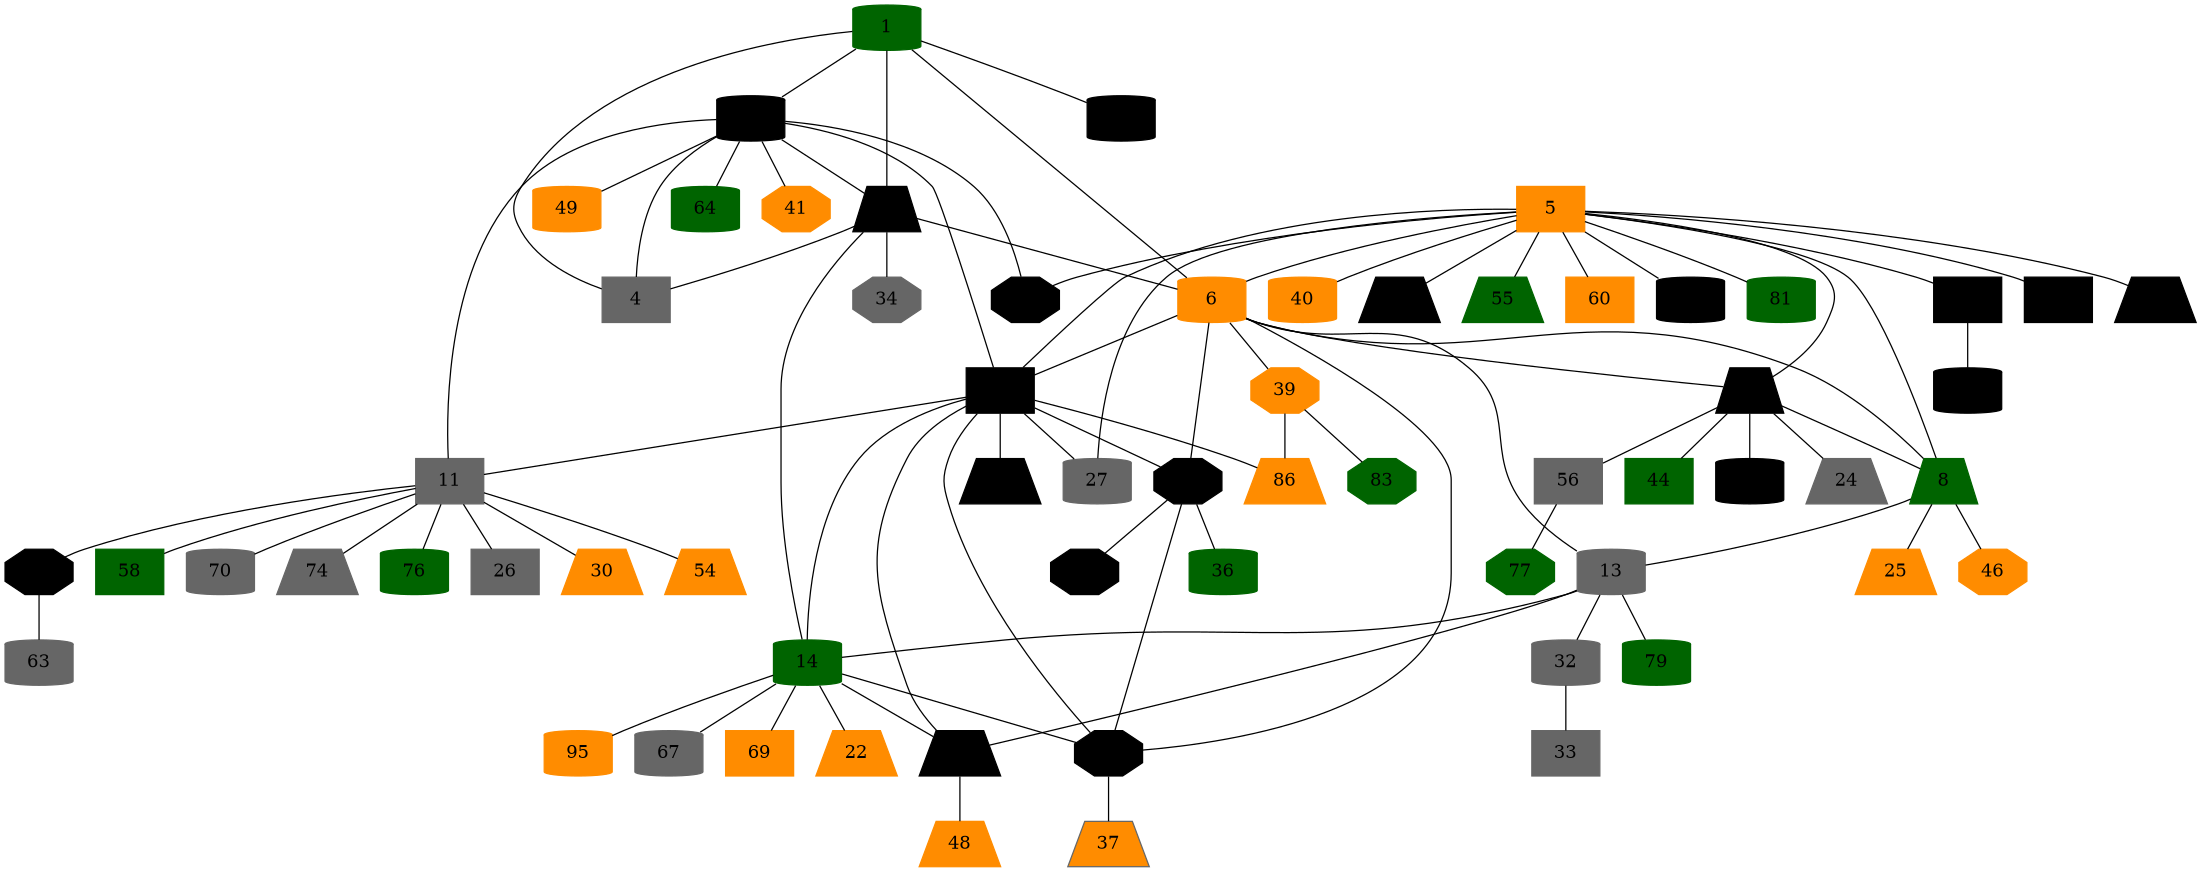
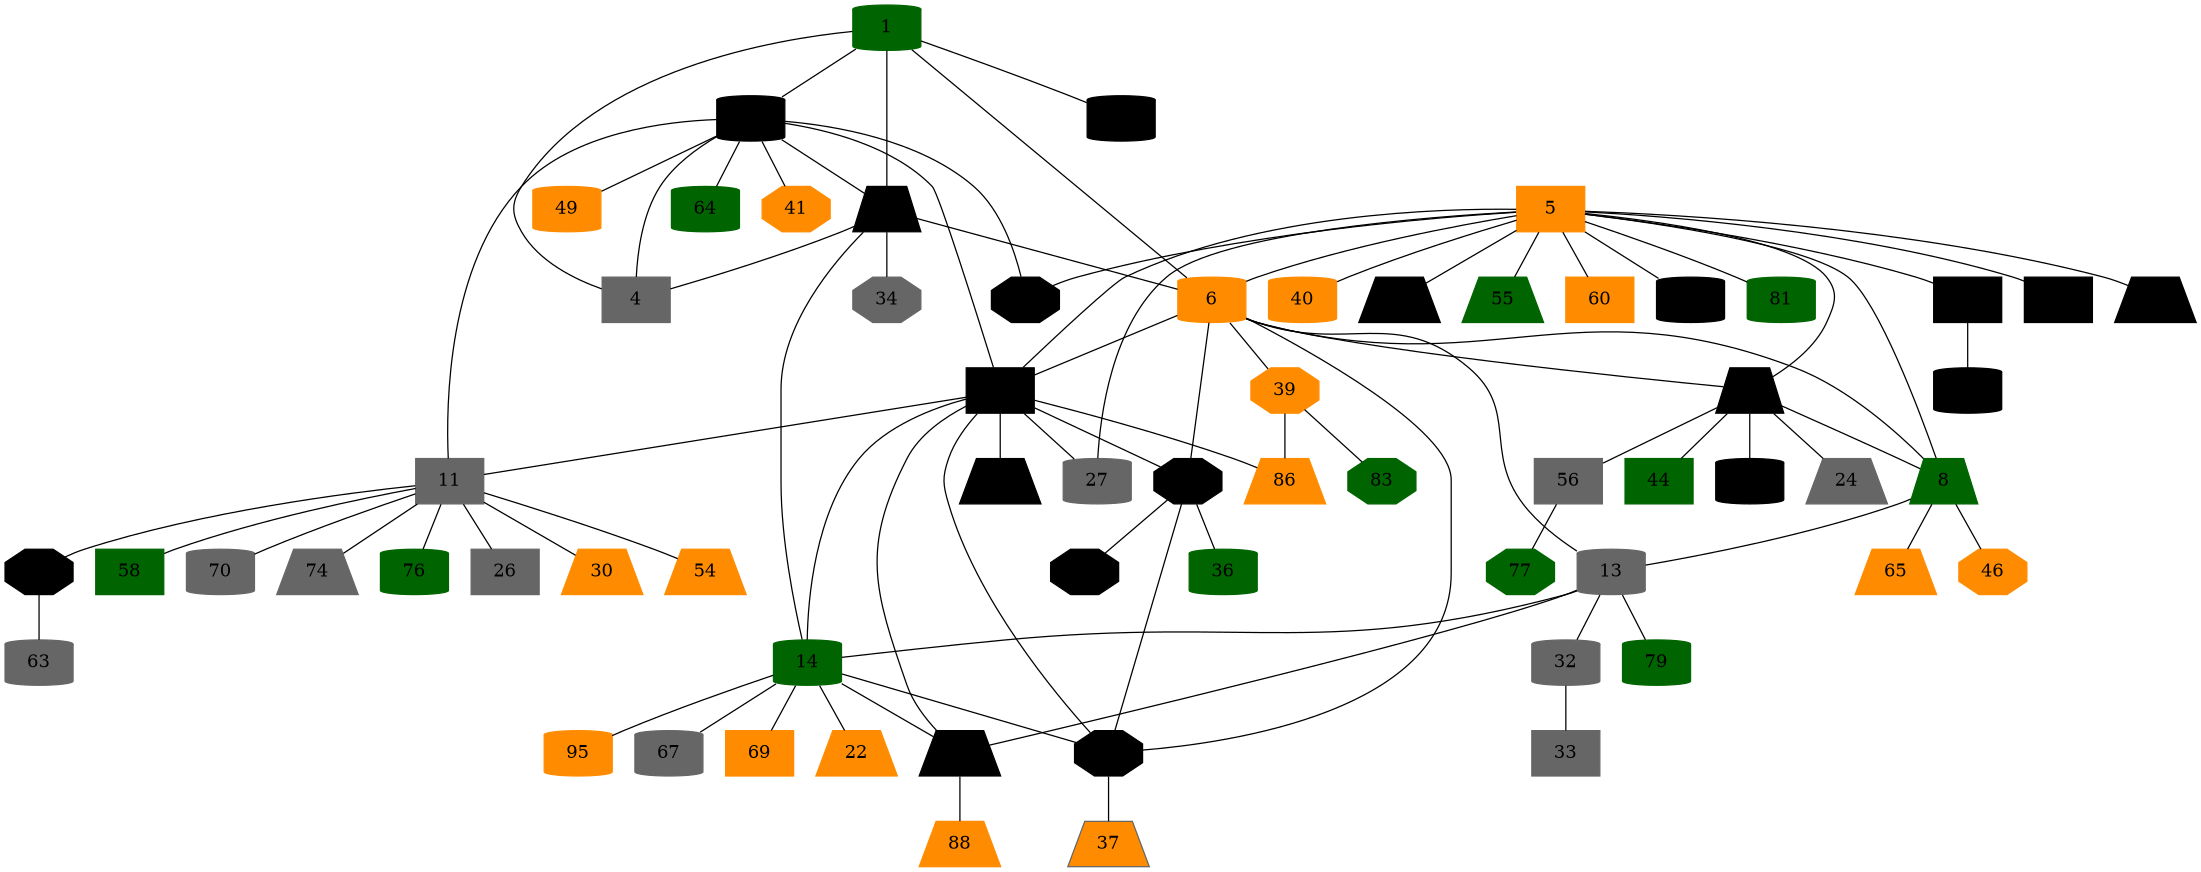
node "25": label "25" -> "65"
node "48": label "48" -> "88"
